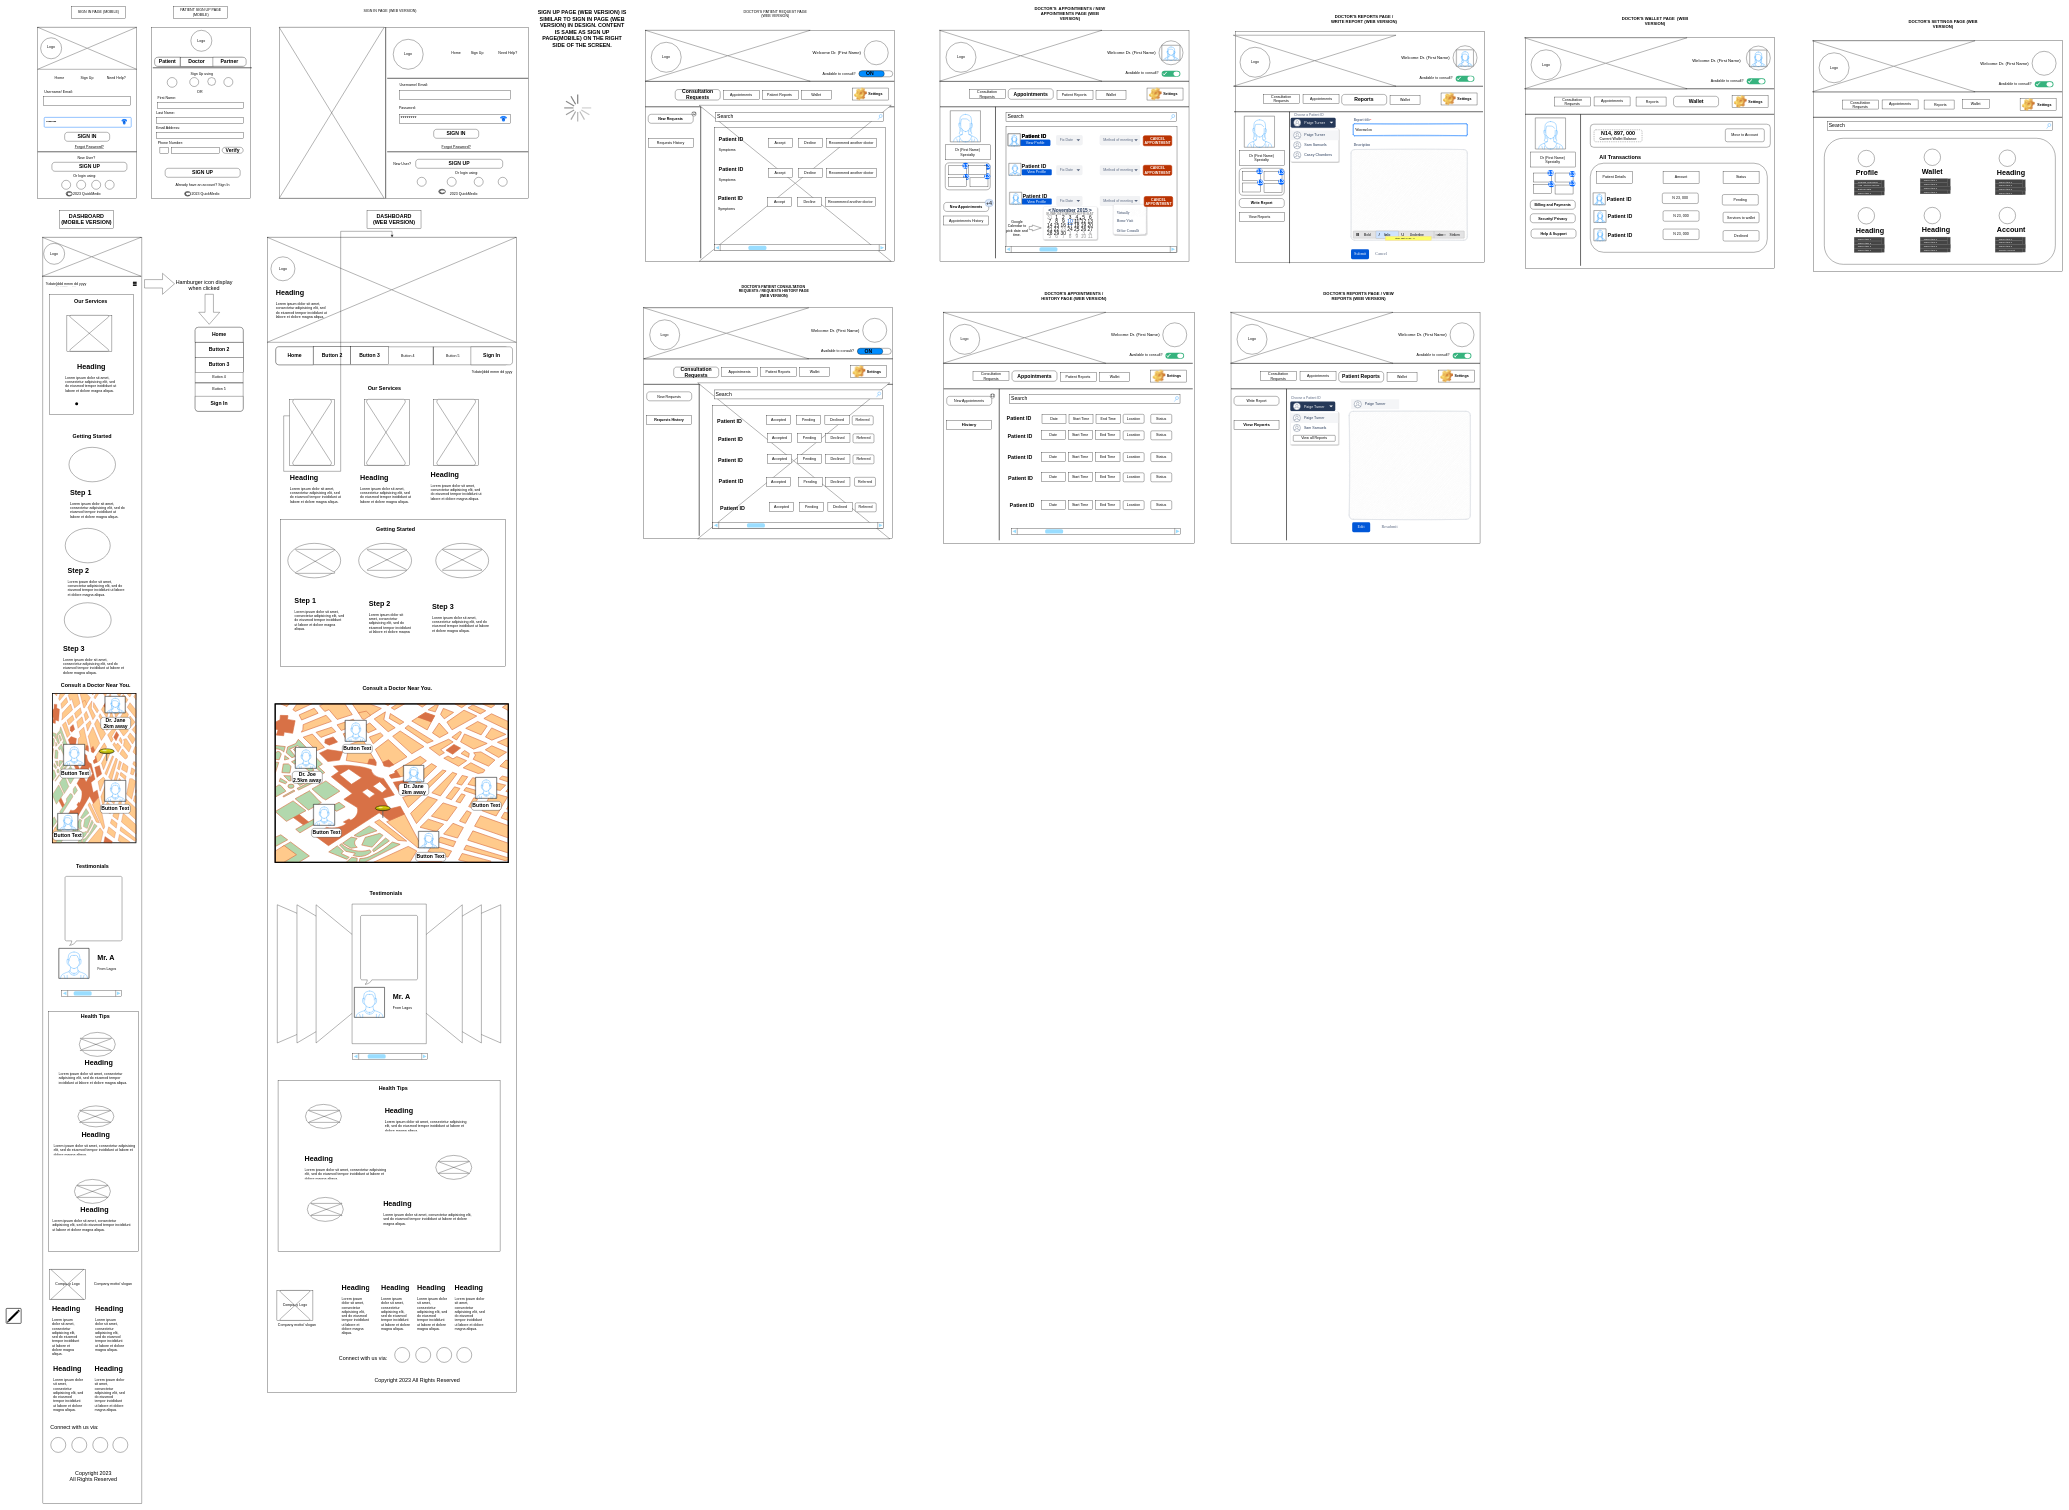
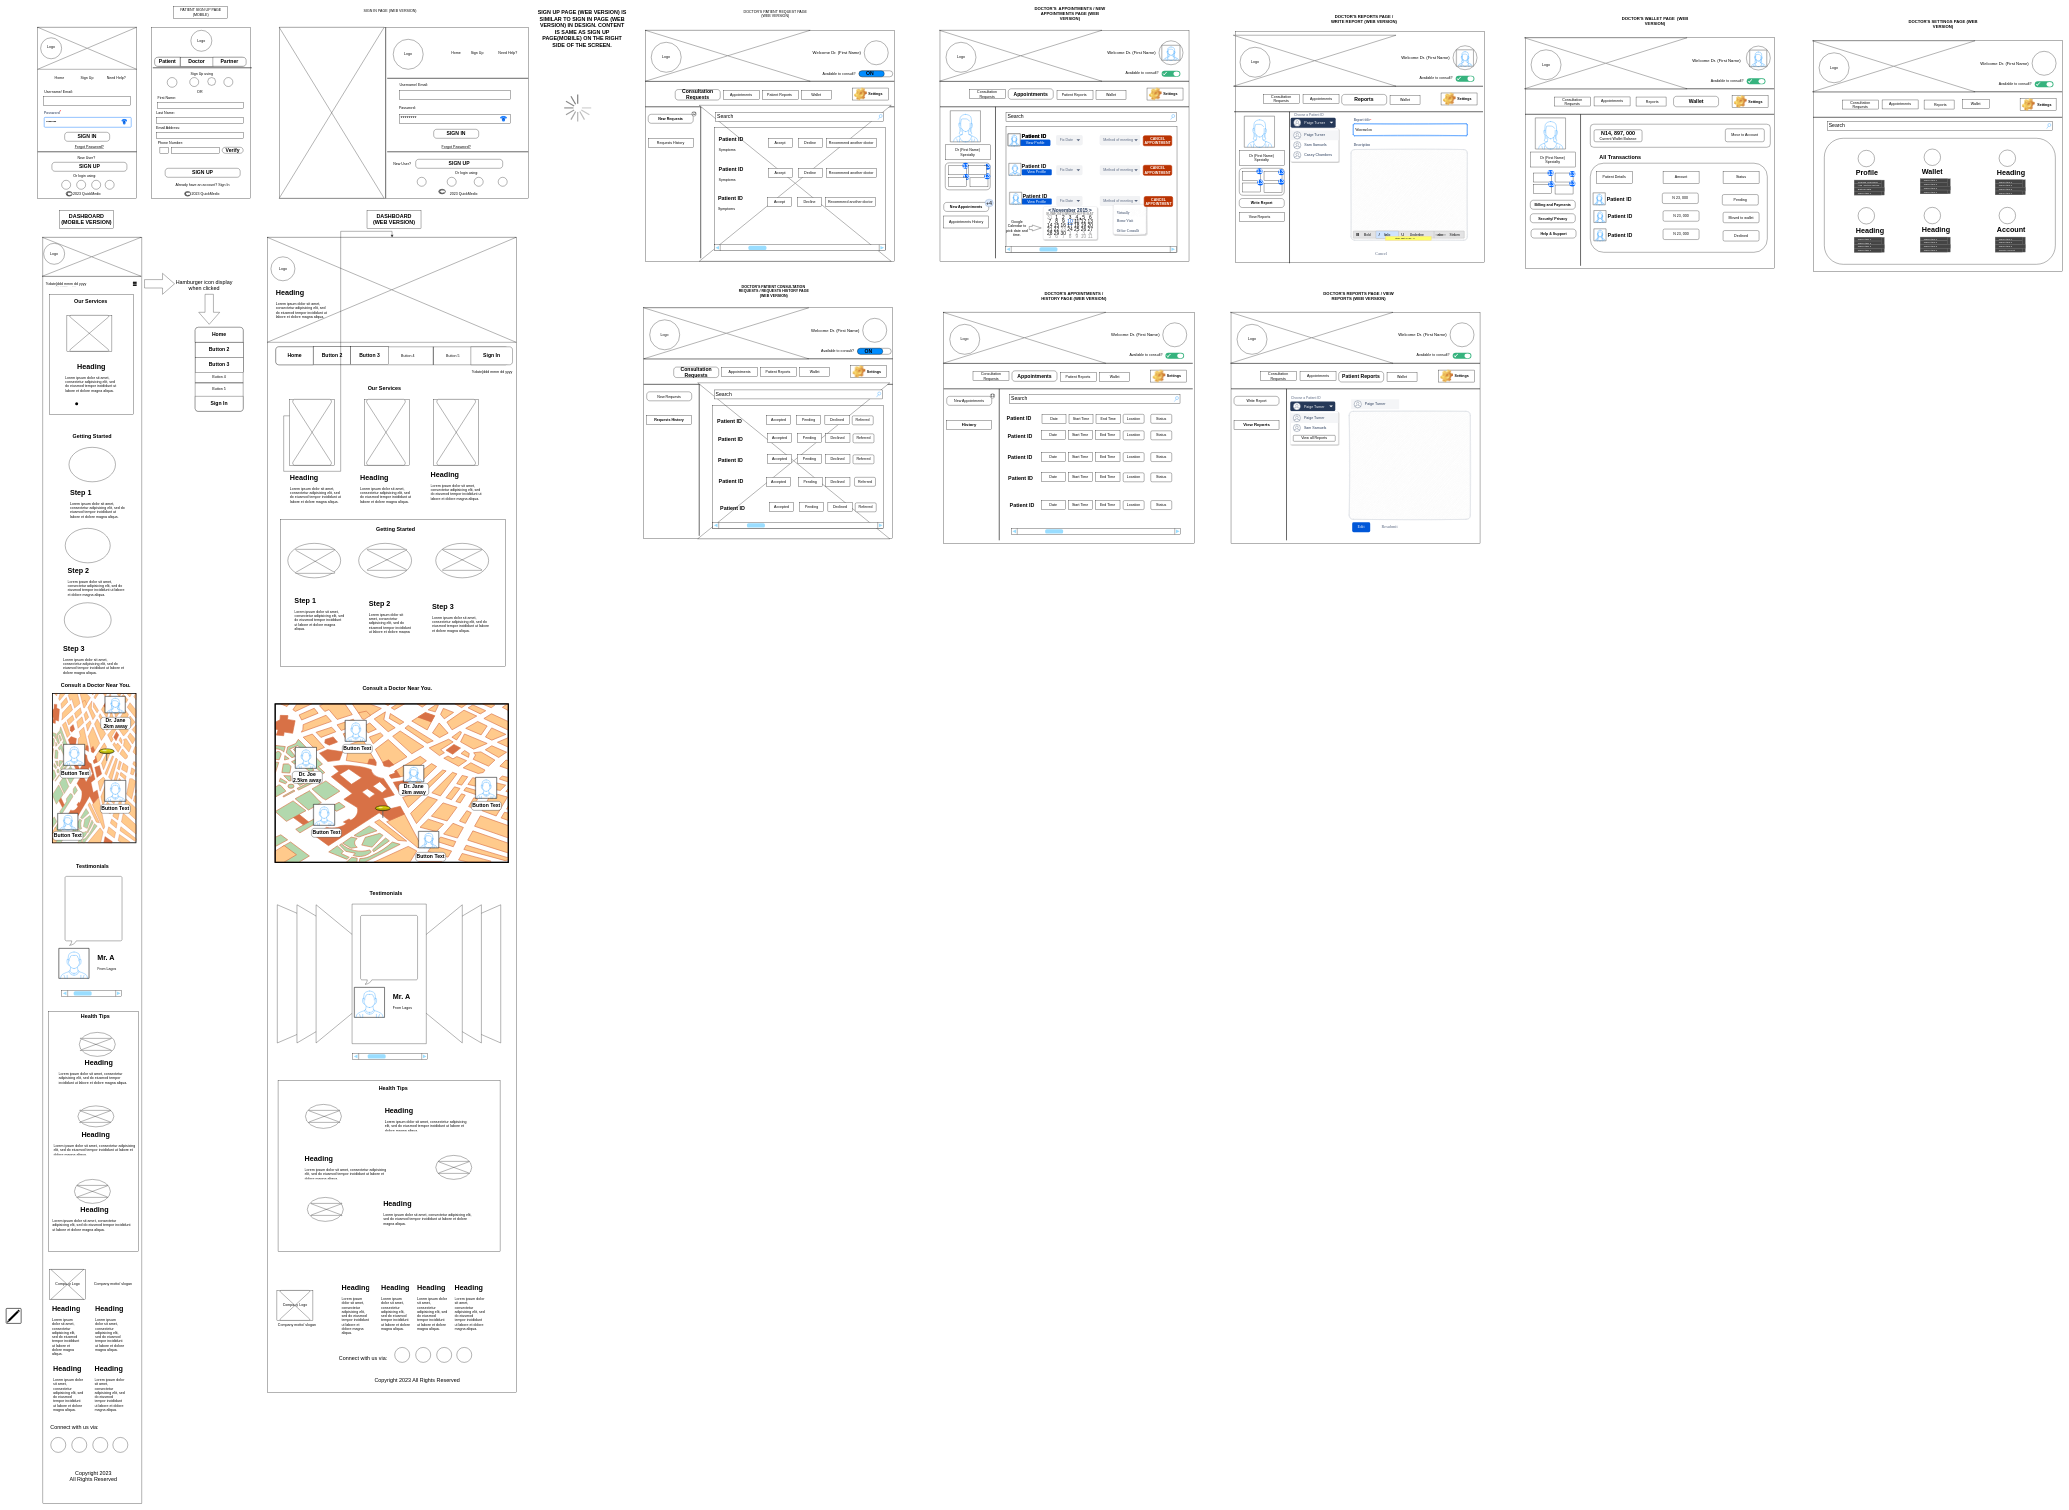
node "SIGN IN PAGE (MOBILE)": removed
node "Password*": added
node "N14, 897, 000Current Wallet Balance": style dashed -> solid
node "Services to wallet": label "Services to wallet" -> "Moved to wallet"
node "Appointments History": size 45x9 -> 45x12
node "Submit": removed
